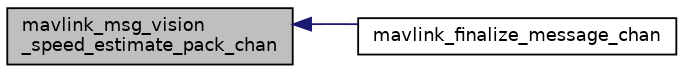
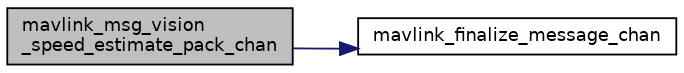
edge "mavlink_finalize_message_chan" -> "mavlink_msg_vision _speed_estimate_pack_chan": reversed
